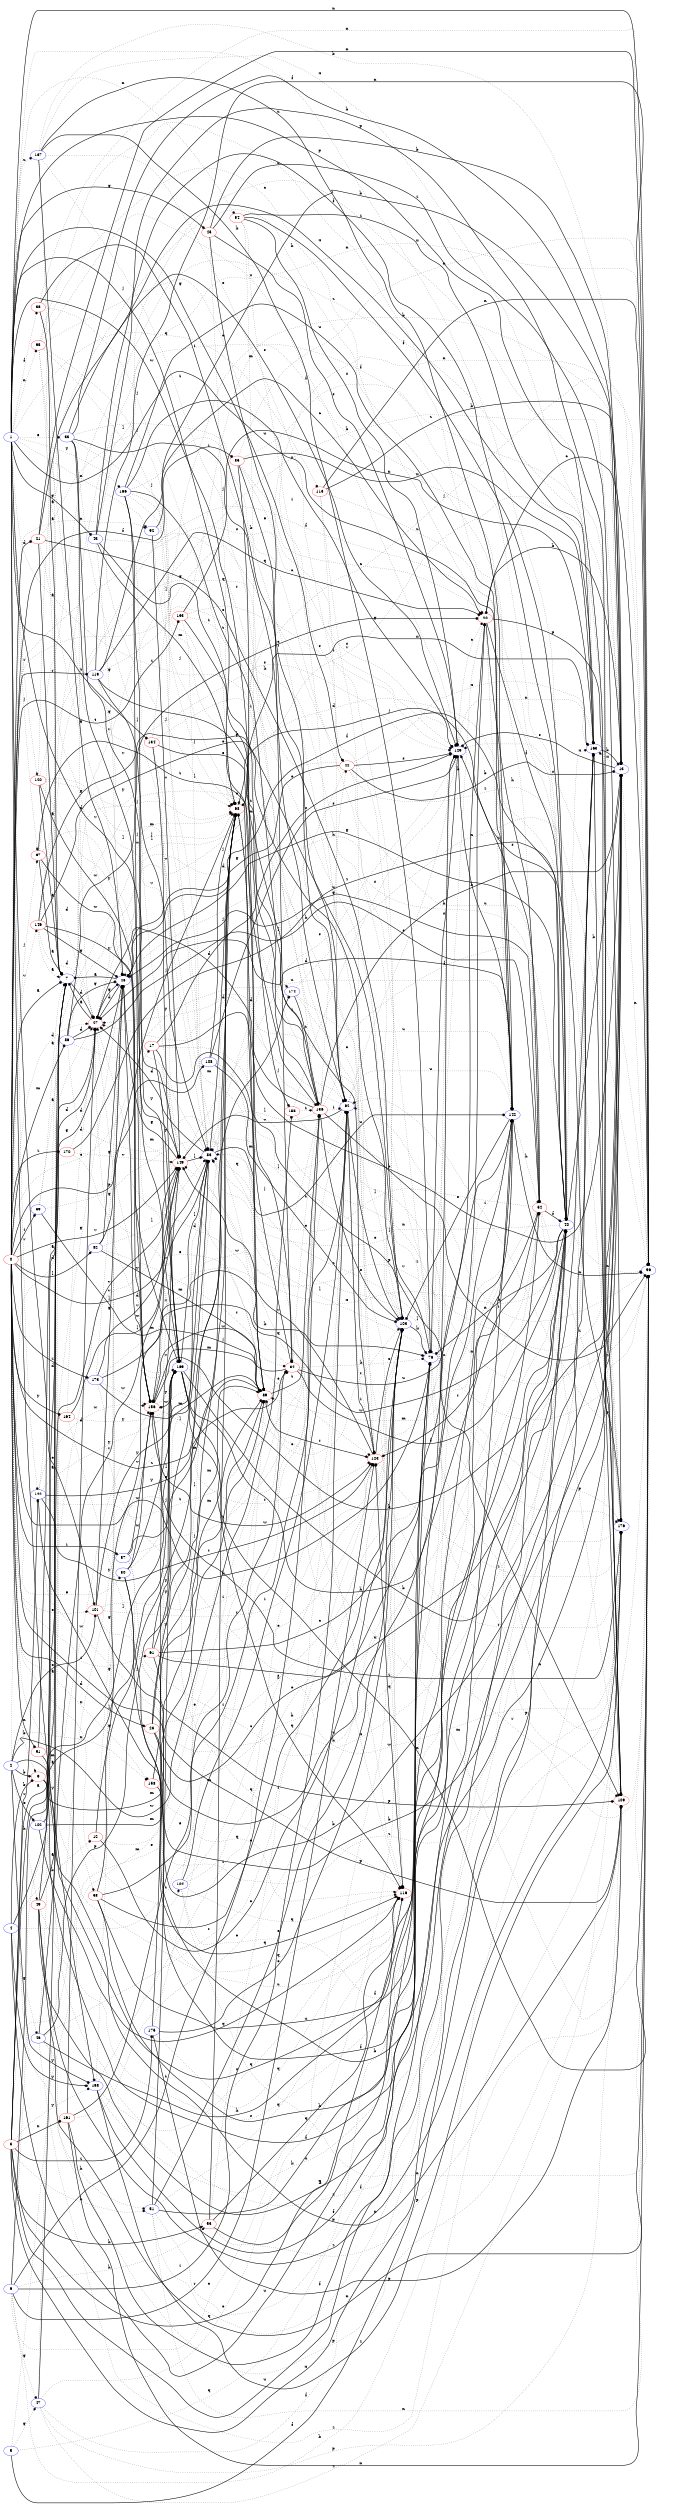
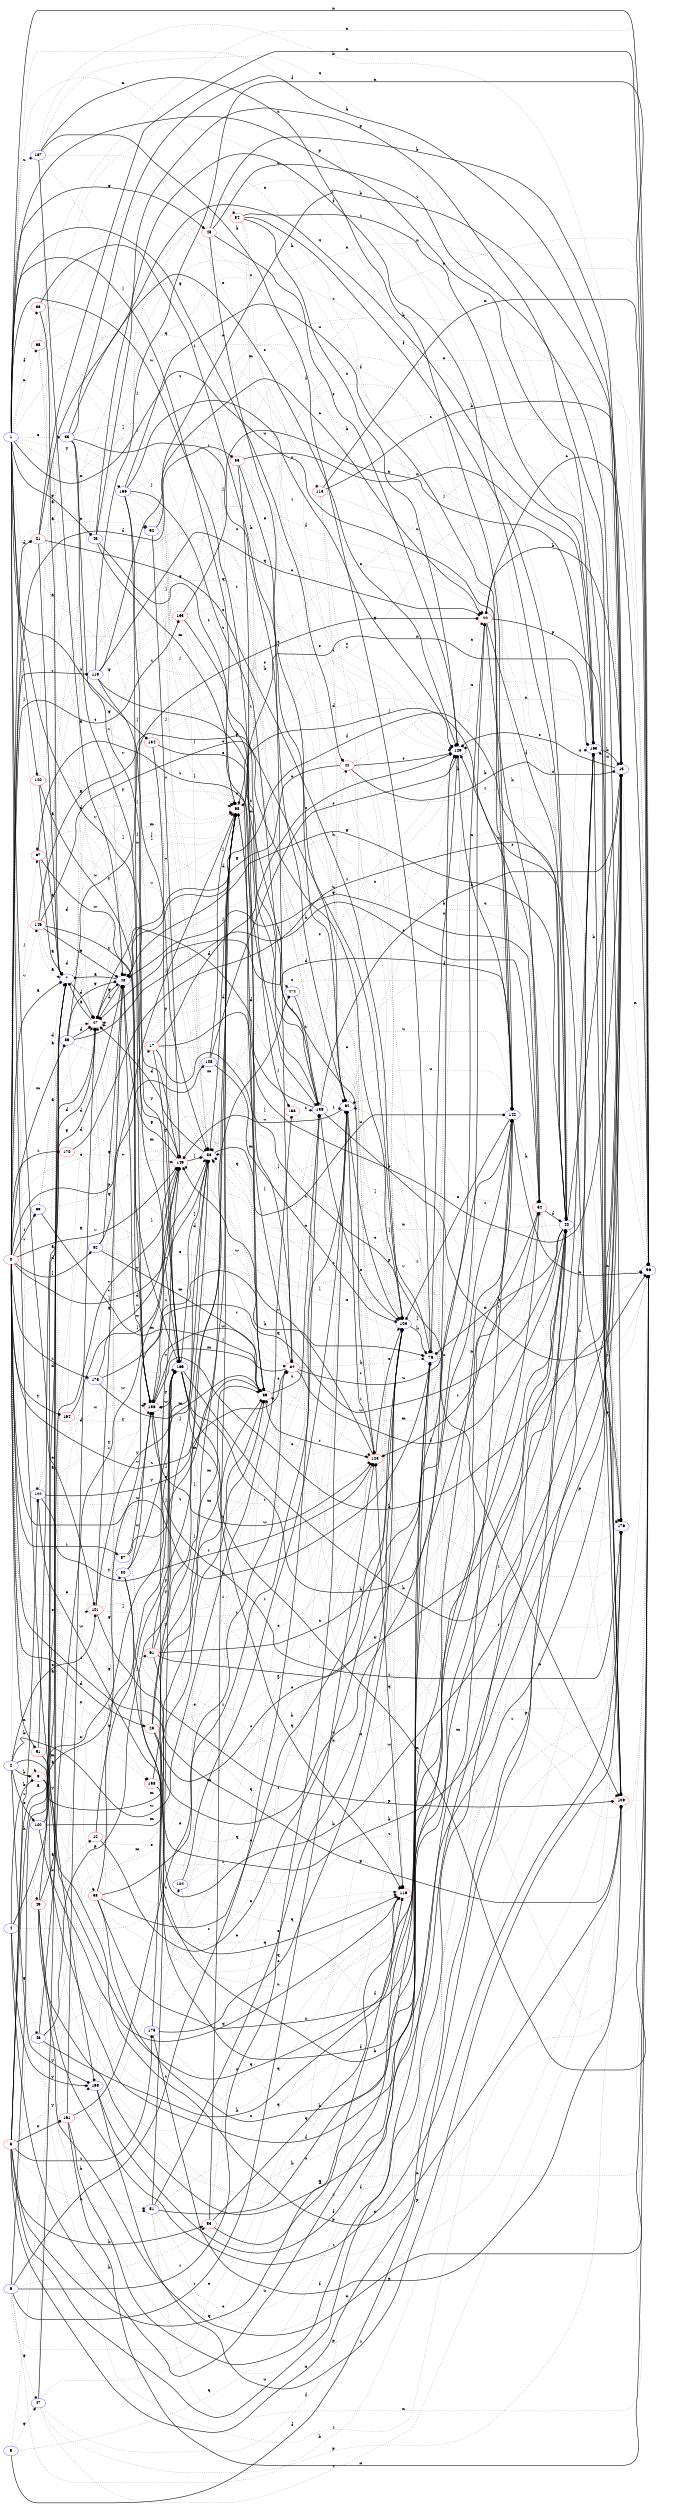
edge "1" -> "120": style dotted -> bold
node "174": label "174" -> "474"
node "136": color red -> blue
